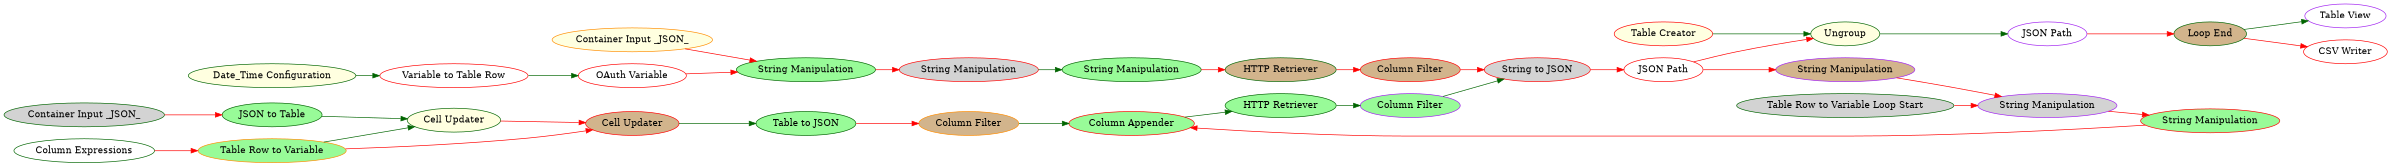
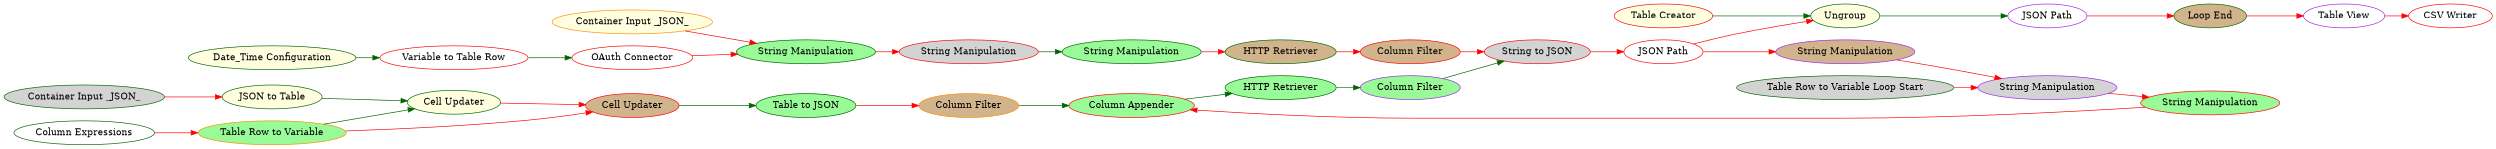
edge "Loop End" -> "Table View": color darkgreen -> red
edge "Loop End" -> "CSV Writer": now "Table View" -> "CSV Writer"
node "OAuth Variable": label "OAuth Variable" -> "OAuth Connector"
node "JSON to Table": fillcolor palegreen -> lightyellow
